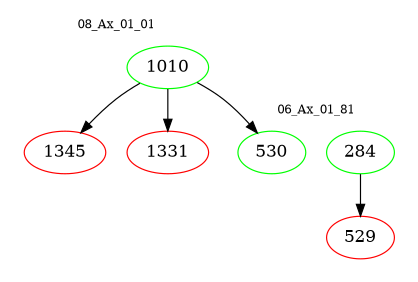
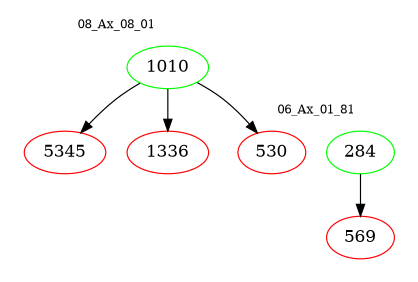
cluster "08_Ax_01_01": label "08_Ax_01_01" -> "08_Ax_08_01"
node "1345": label "1345" -> "5345"
node "1331": label "1331" -> "1336"
node "530": color green -> red
node "529": label "529" -> "569"
